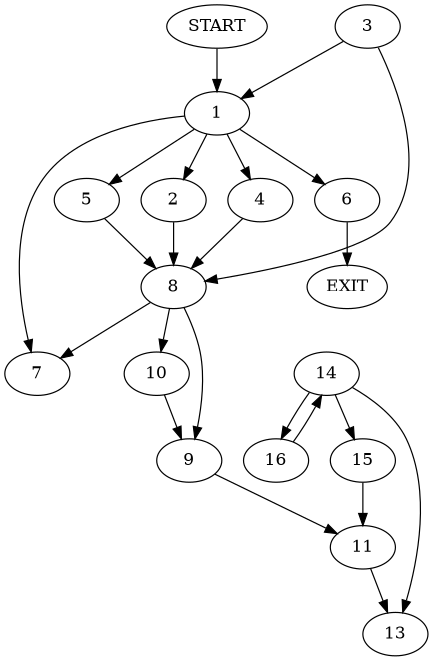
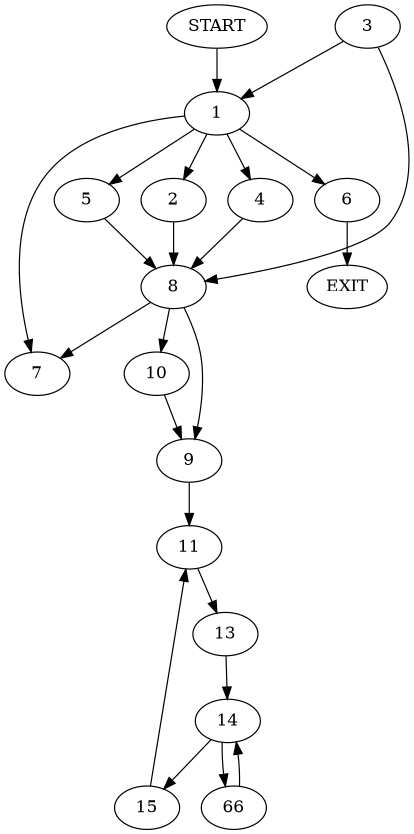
node "16": label "16" -> "66"
edge "14" -> "13": reversed
